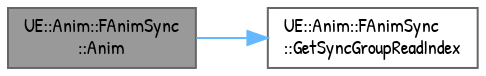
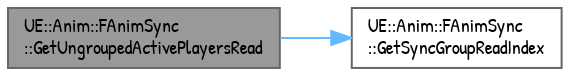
node "UE::Anim::FAnimSync ::Anim": label "UE::Anim::FAnimSync ::Anim" -> "UE::Anim::FAnimSync ::GetUngroupedActivePlayersRead"
